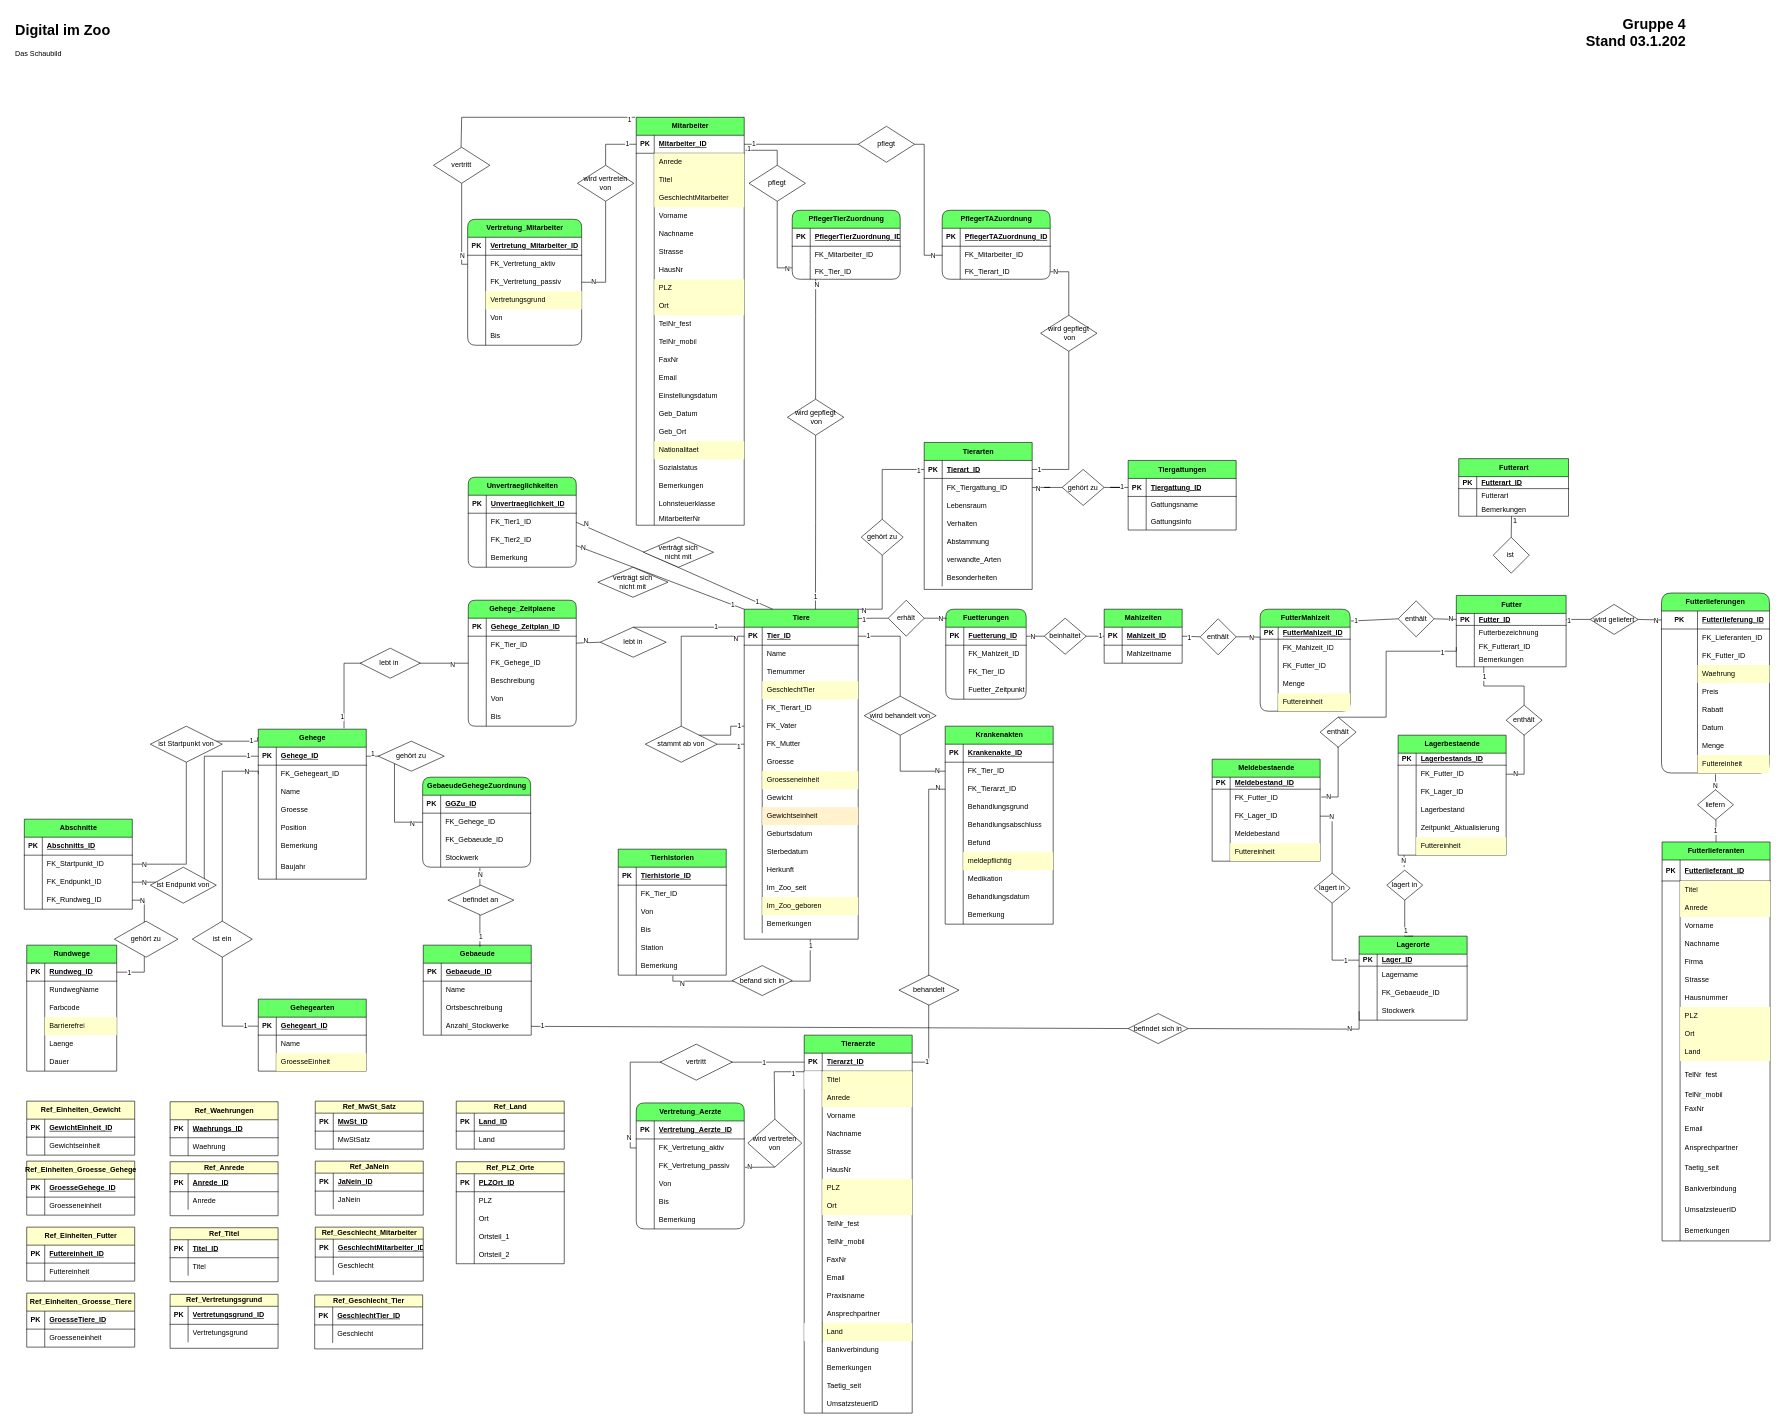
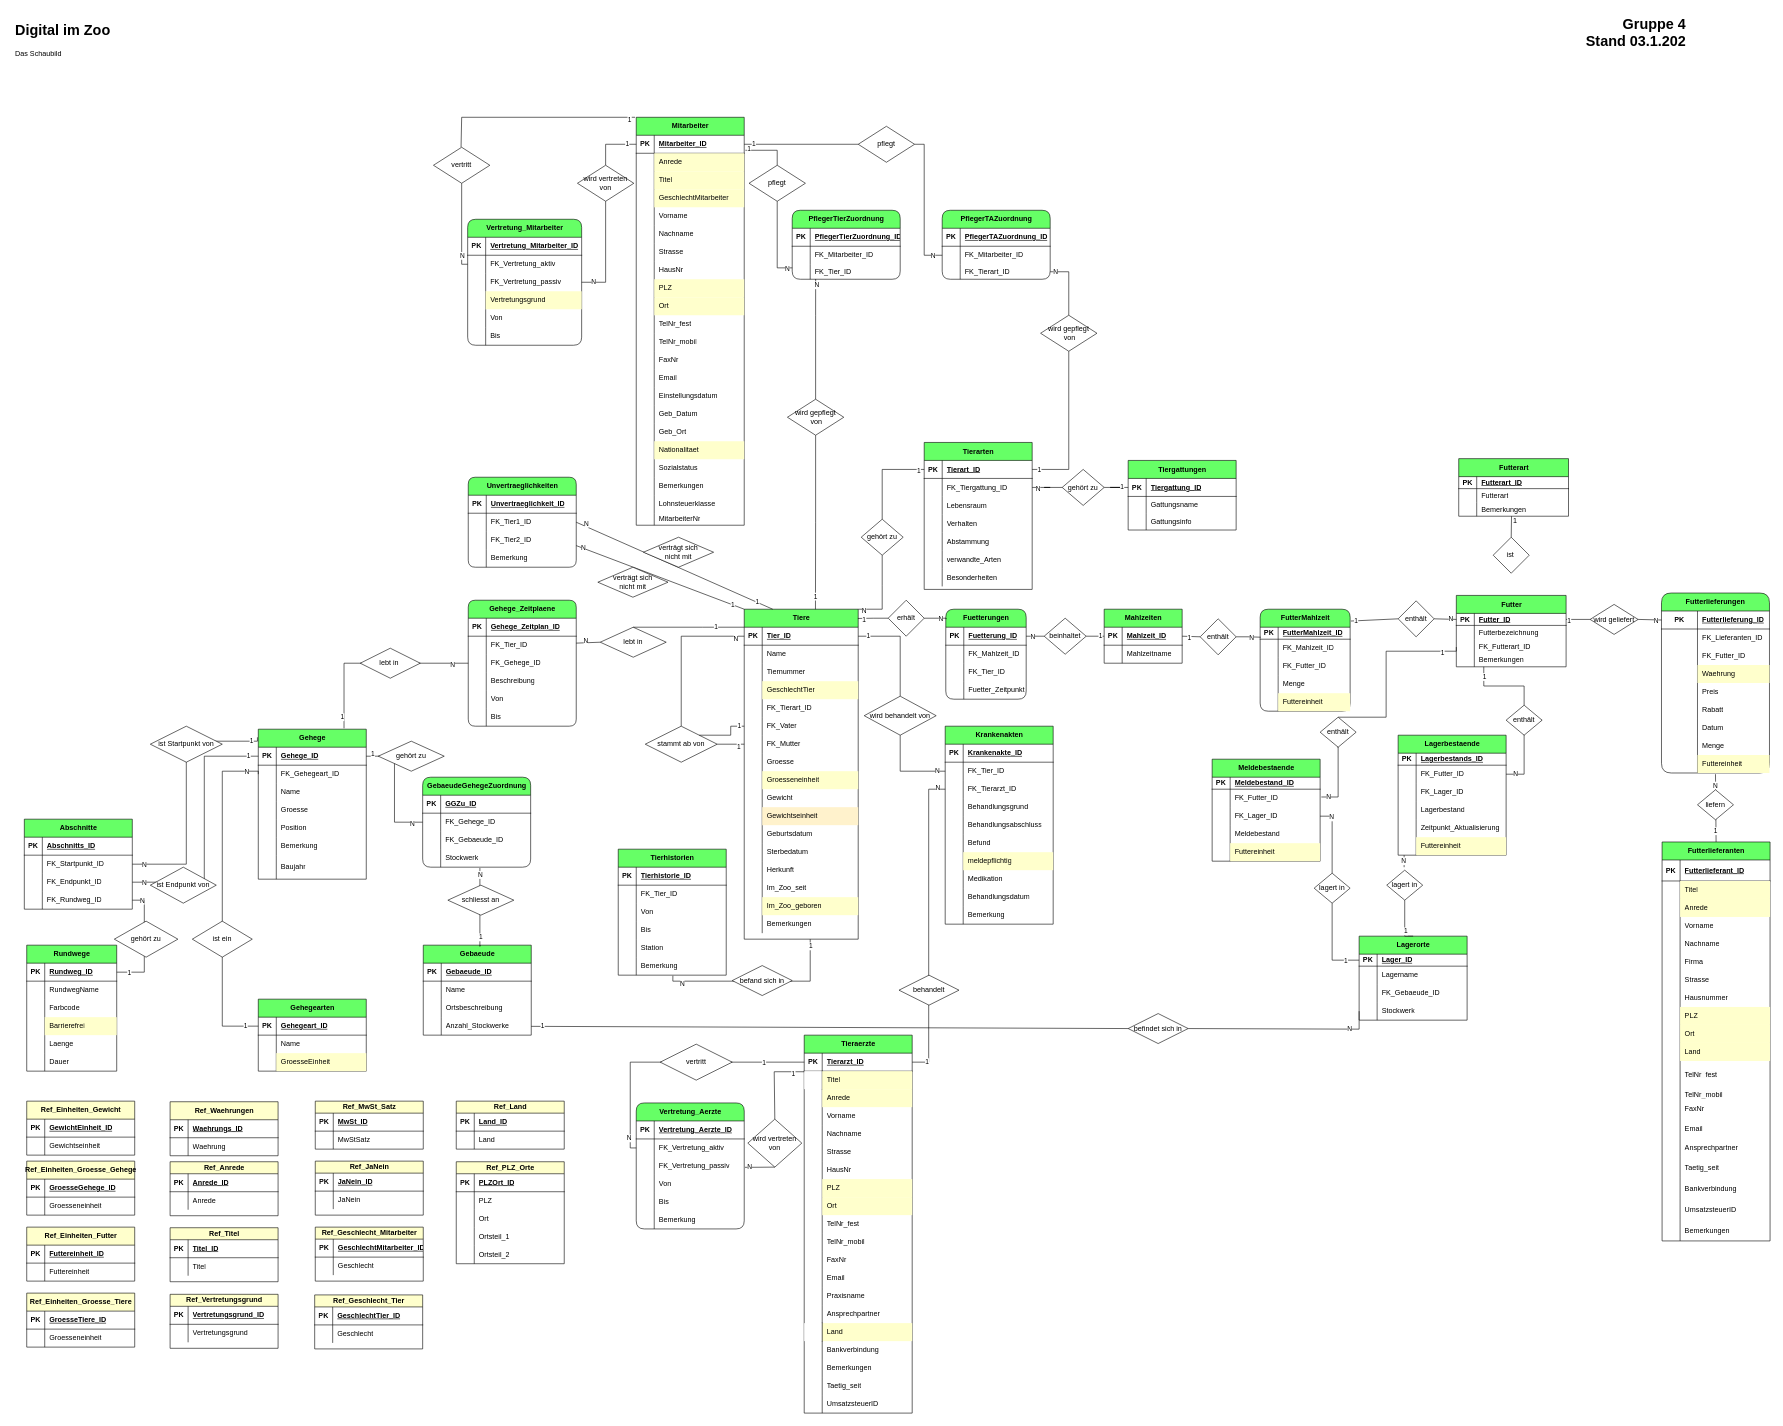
node "befindet an": label "befindet an" -> "schliesst an"
